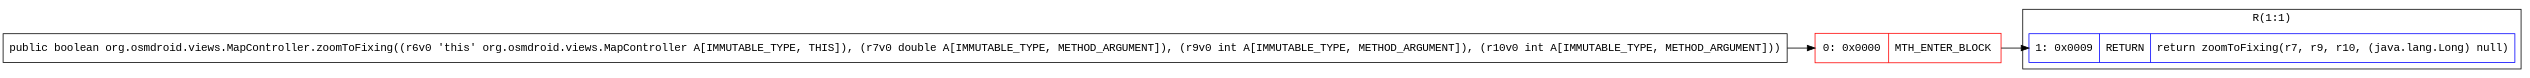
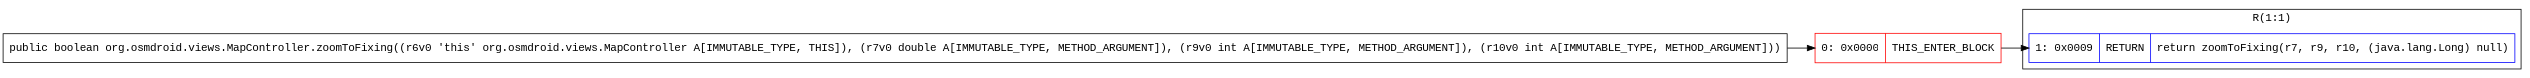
node "0: 0x0000": text "MTH_ENTER_BLOCK" -> "THIS_ENTER_BLOCK"
